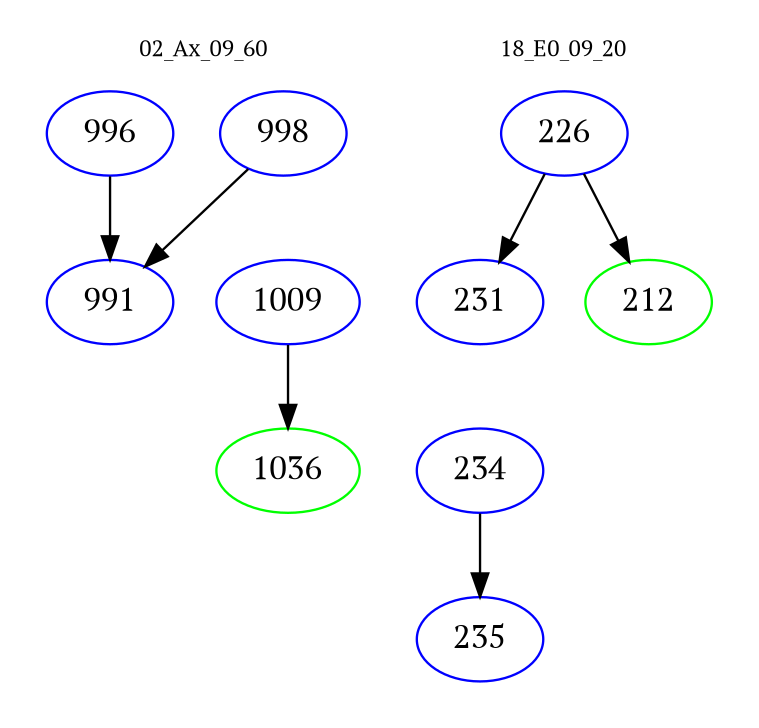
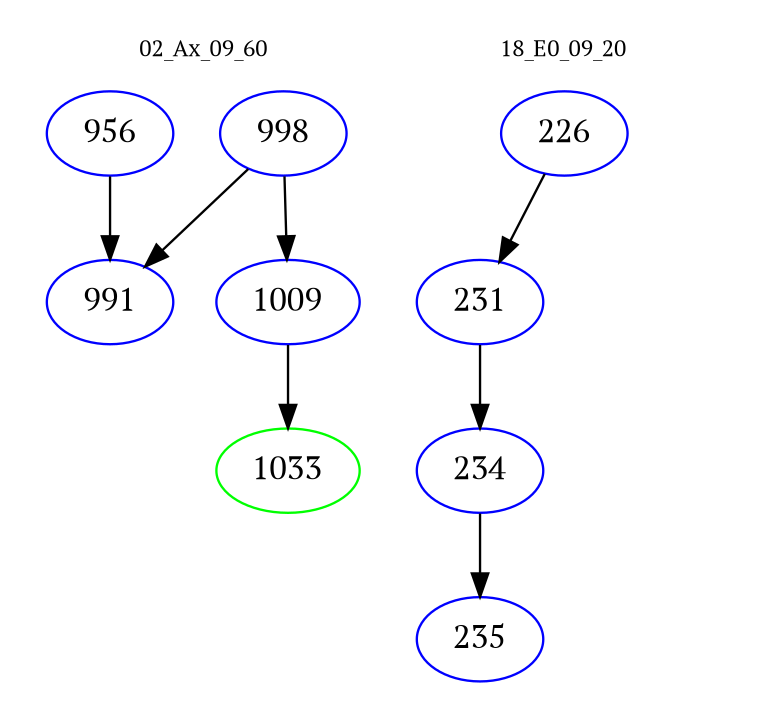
node "996": label "996" -> "956"
edge "998" -> "1009": added
node "212": removed
edge "231" -> "234": added
node "1036": label "1036" -> "1033"
